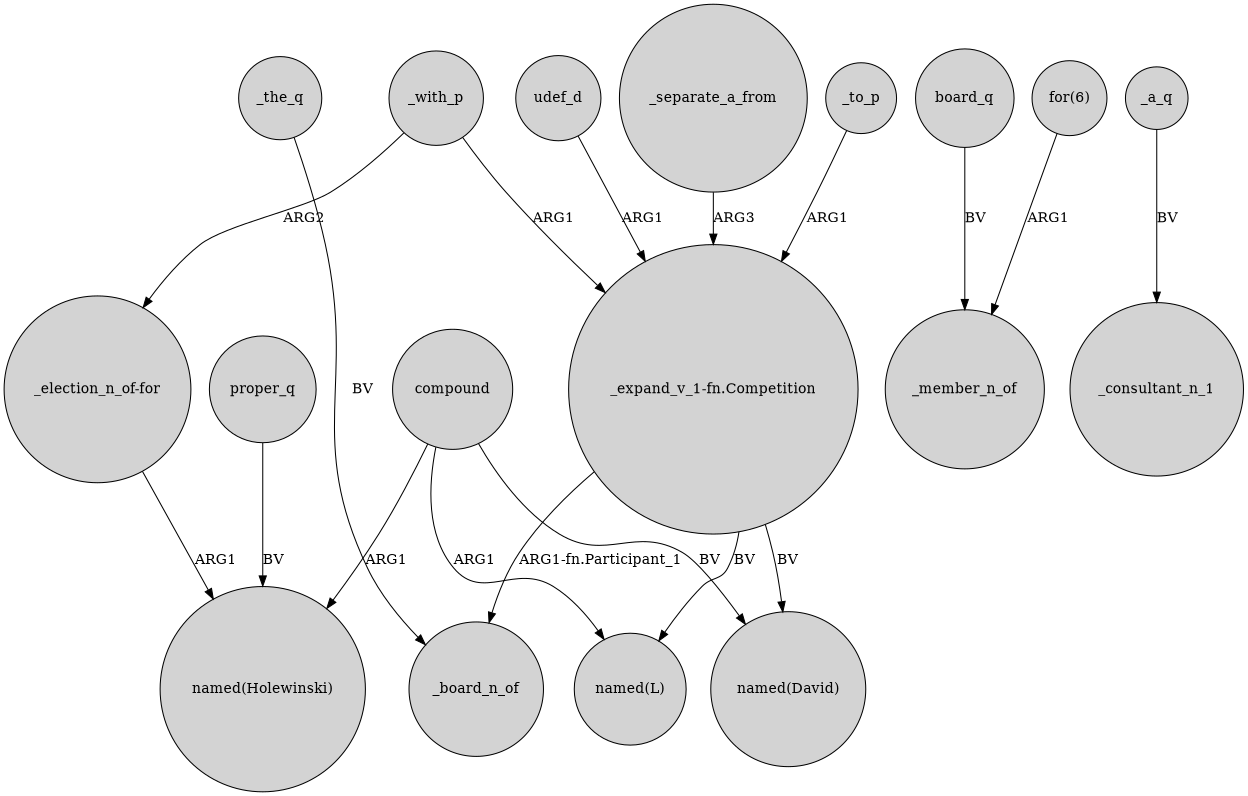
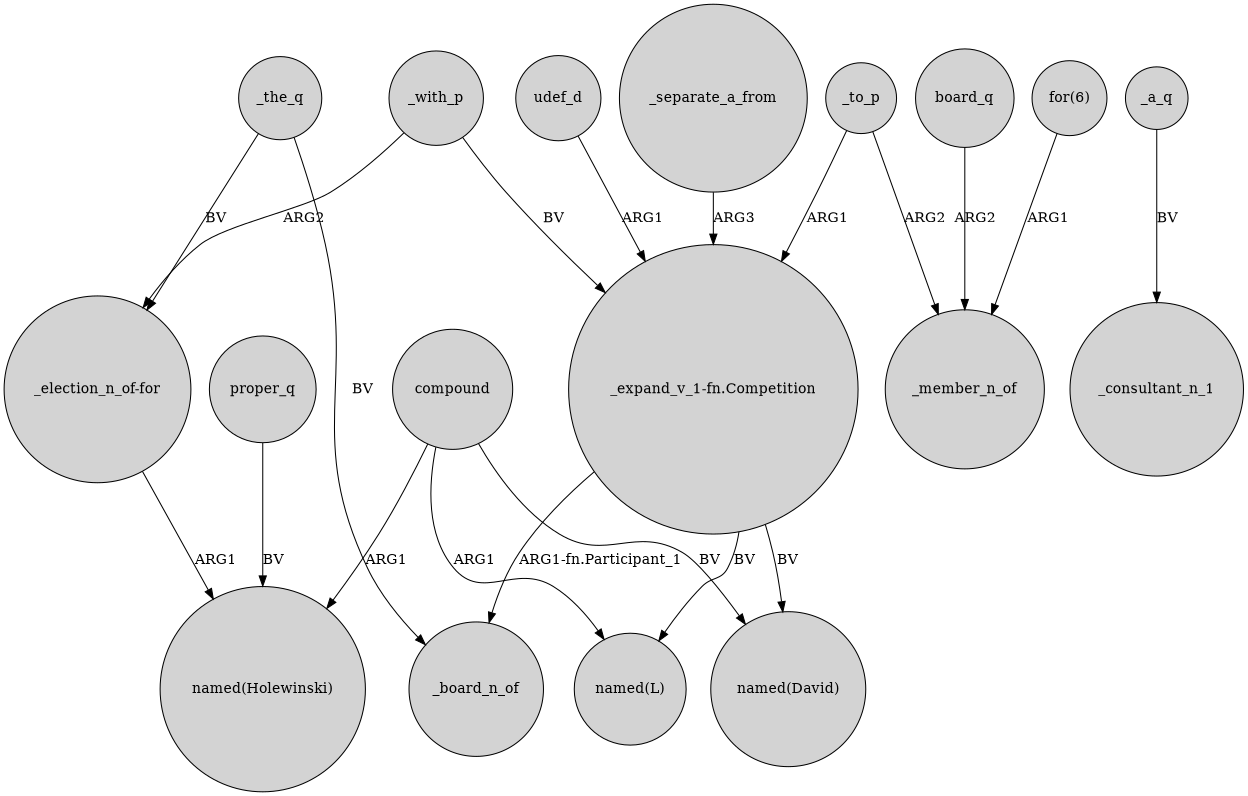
edge "_the_q" -> "_election_n_of-for": added, label "BV"
edge "_with_p" -> "_expand_v_1-fn.Competition": label "ARG1" -> "BV"
edge "_to_p" -> "_member_n_of": added, label "ARG2"
edge "board_q" -> "_member_n_of": label "BV" -> "ARG2"
